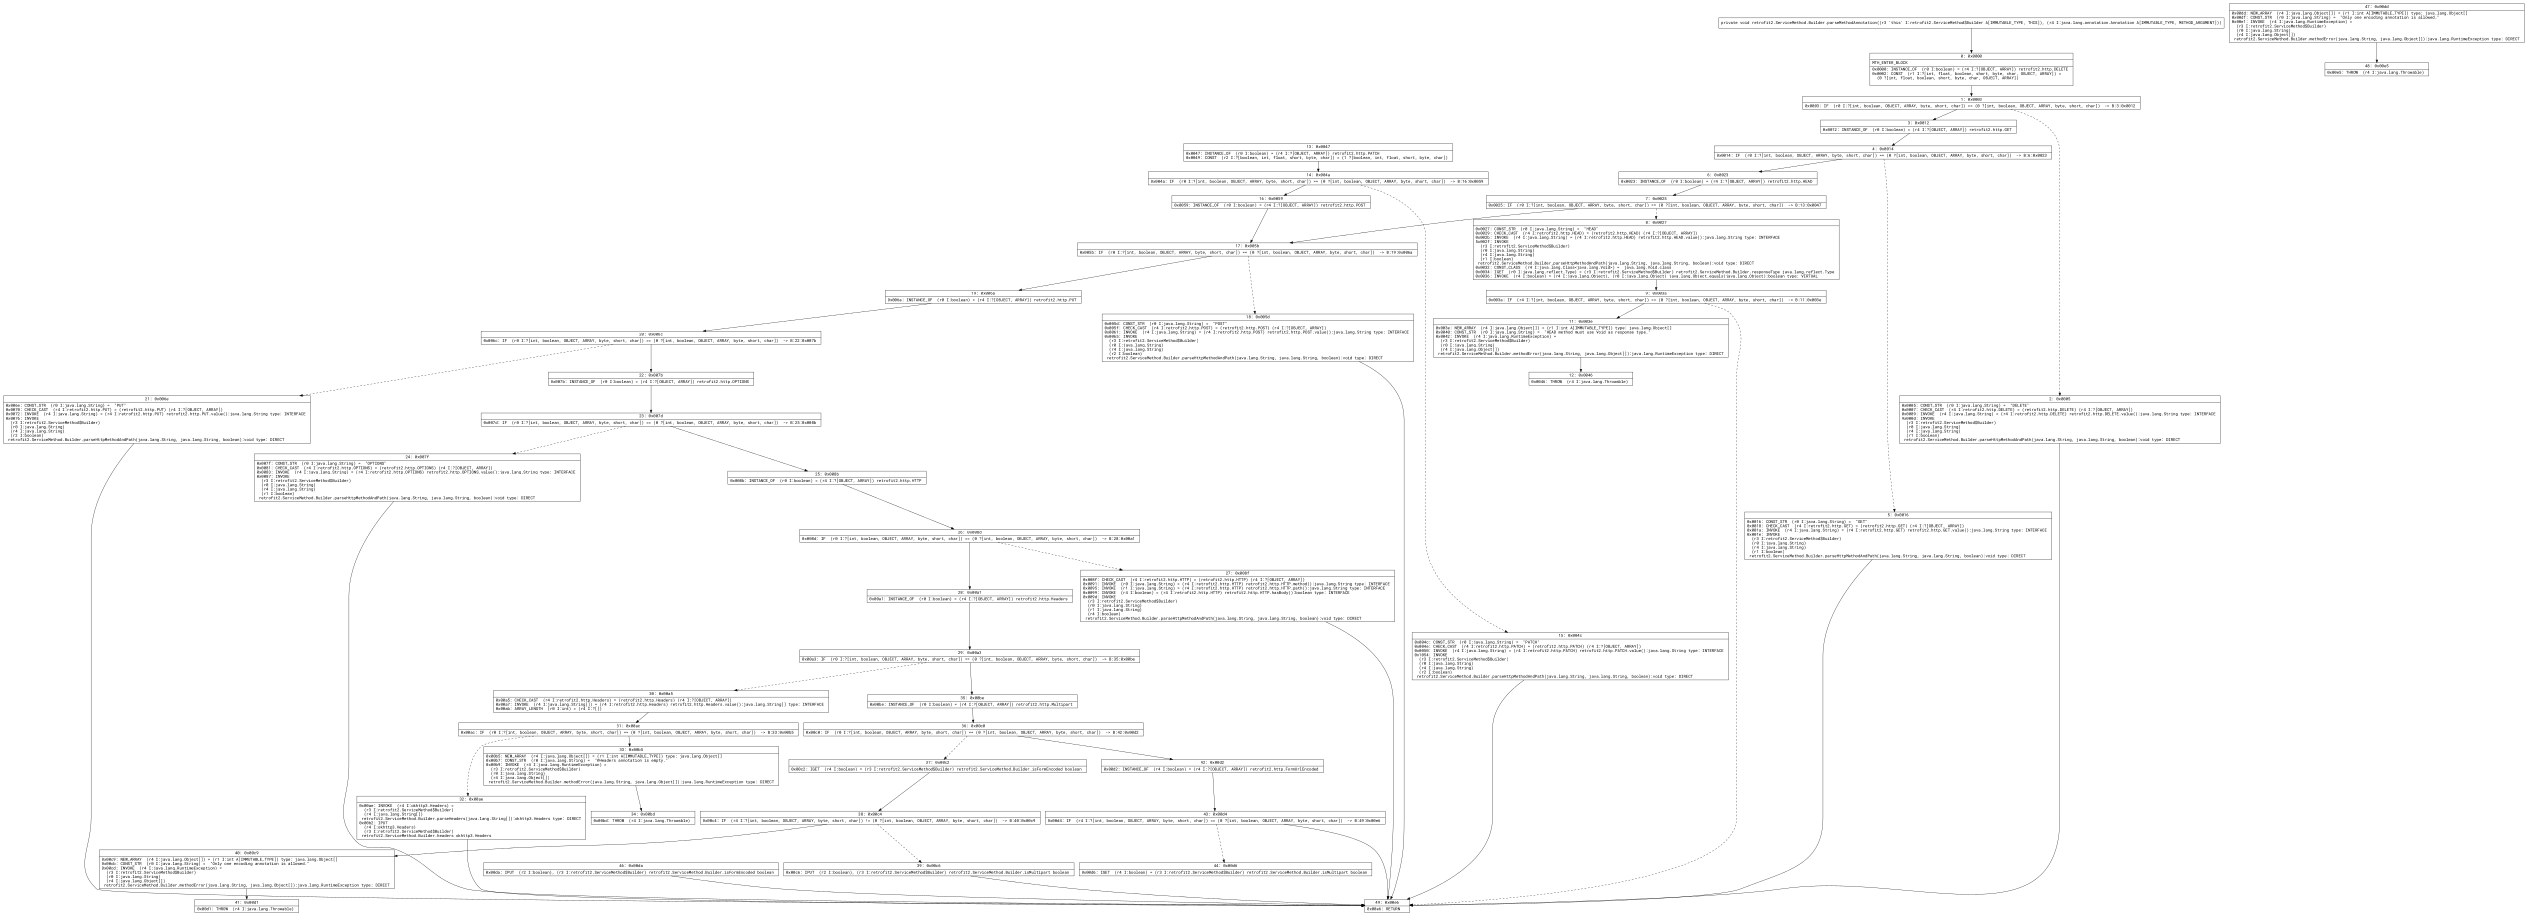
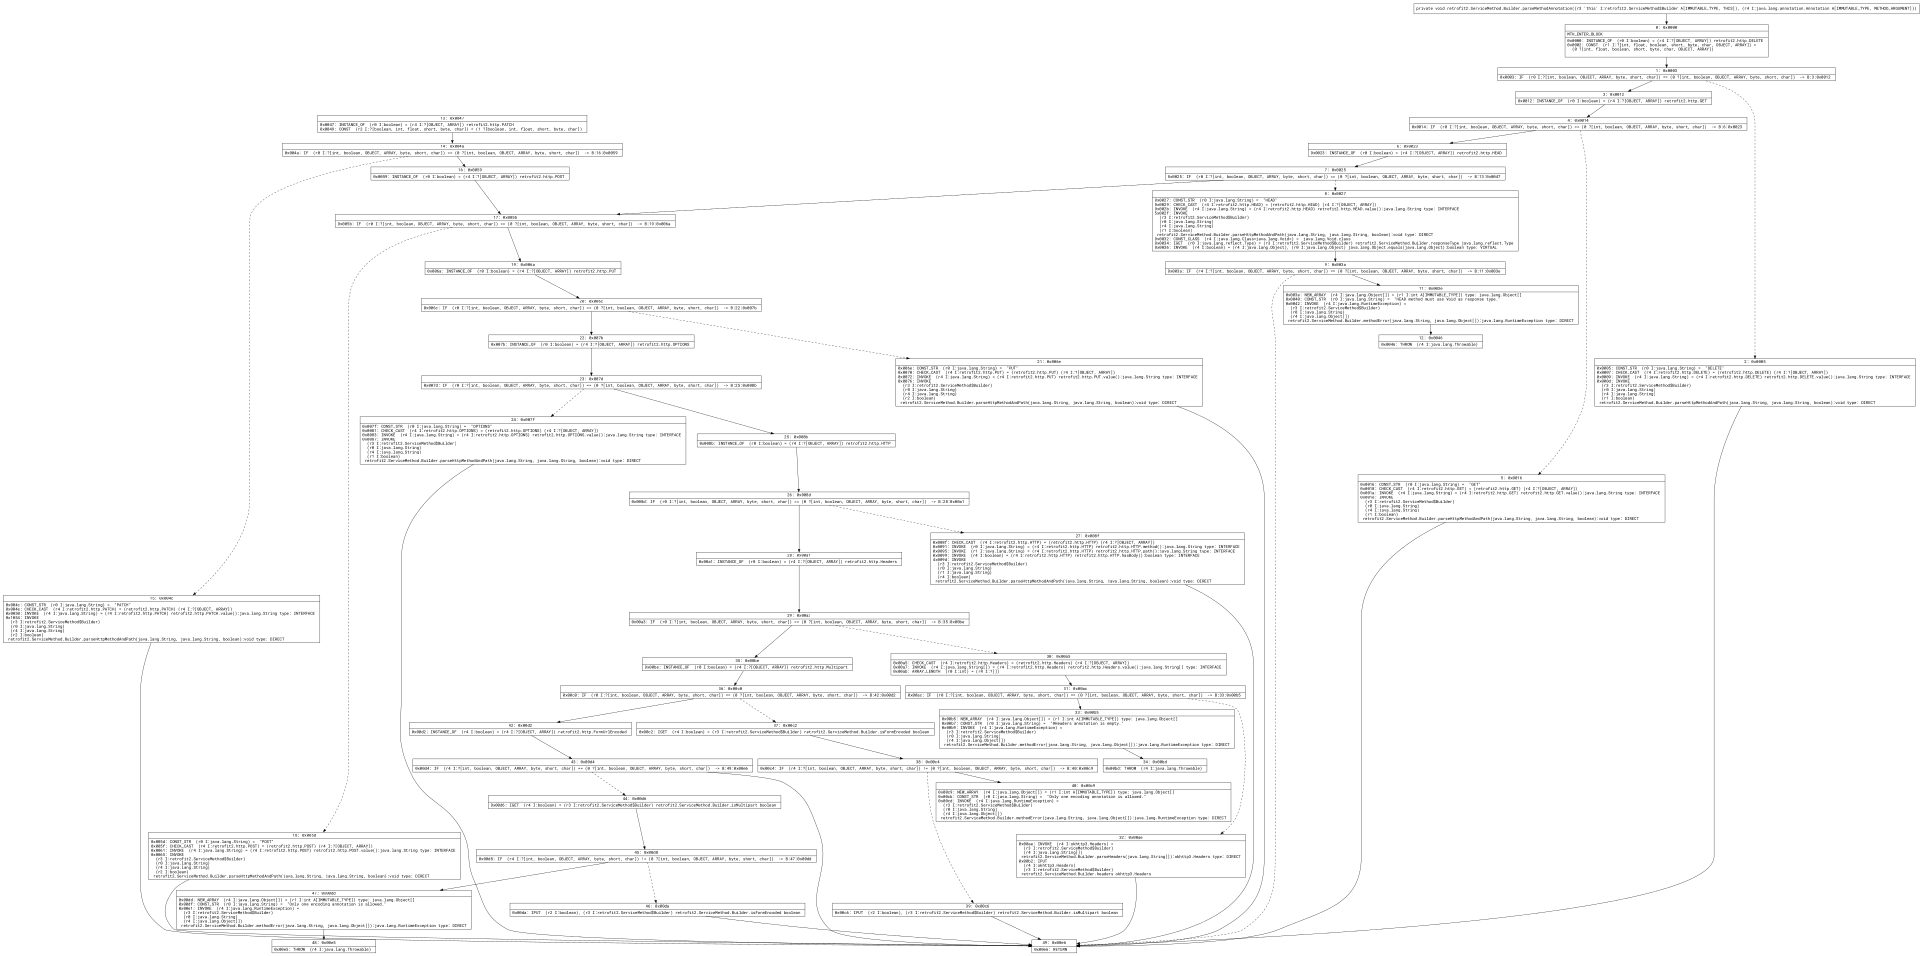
node "2: 0x0005": text "9x000d: INVOKE" -> "0x000d: INVOKE"
node "27: 0x008f": text "0x009d: INVOKE" -> "4x009d: INVOKE"
node "45: 0x00d8": added
node "41: 0x00d1": removed
